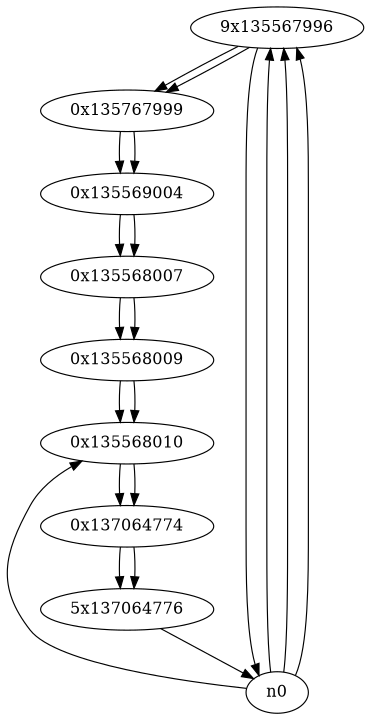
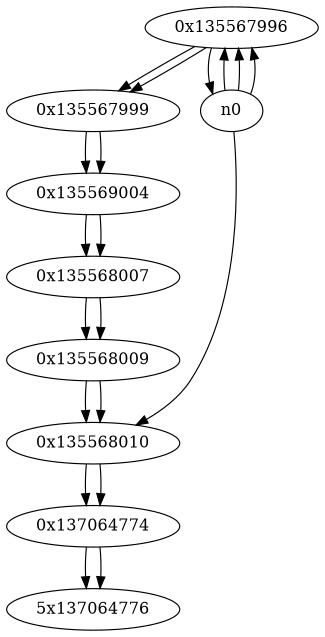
node "9x135567996": label "9x135567996" -> "0x135567996"
node "0x135767999": label "0x135767999" -> "0x135567999"
edge "5x137064776" -> "n0": removed
